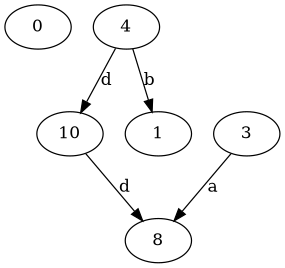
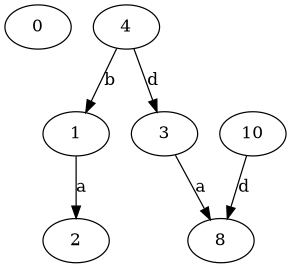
edge "4" -> "10": now "4" -> "3"
node "2": added
